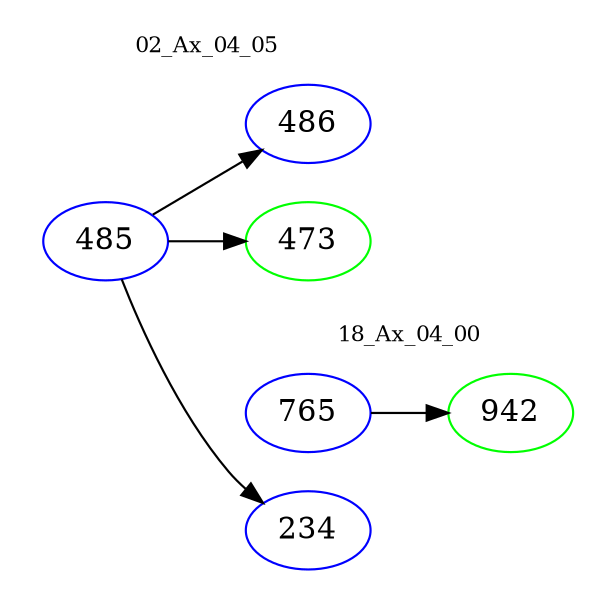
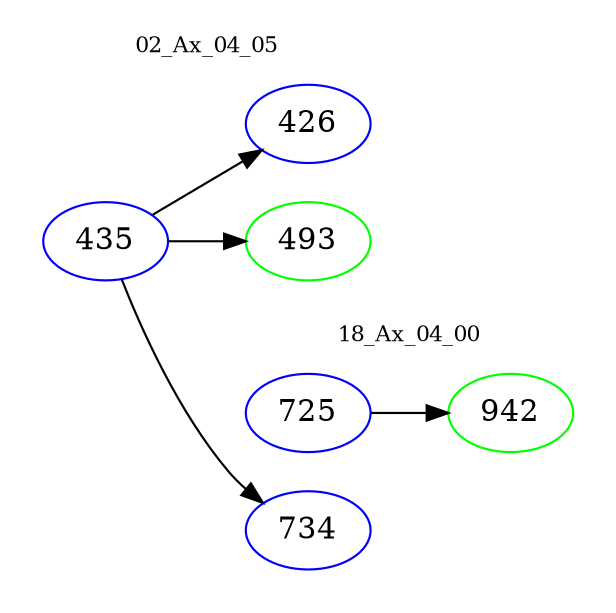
node "486": label "486" -> "426"
node "485": label "485" -> "435"
node "473": label "473" -> "493"
node "765": label "765" -> "725"
node "234": label "234" -> "734"
